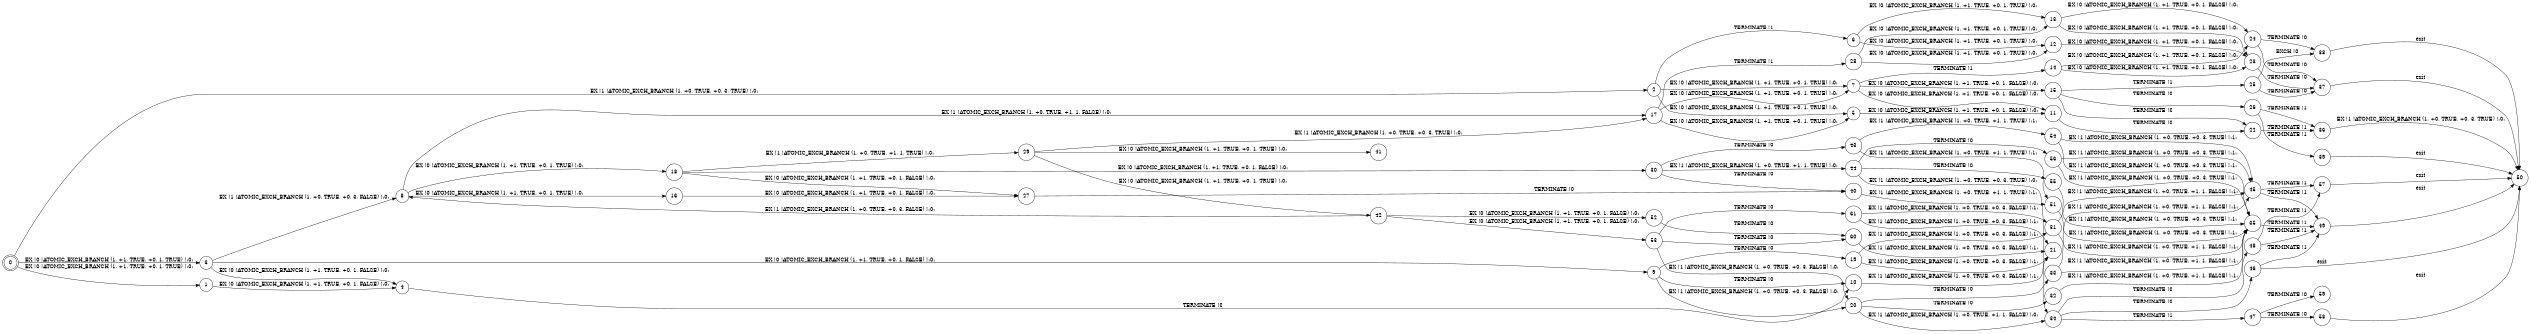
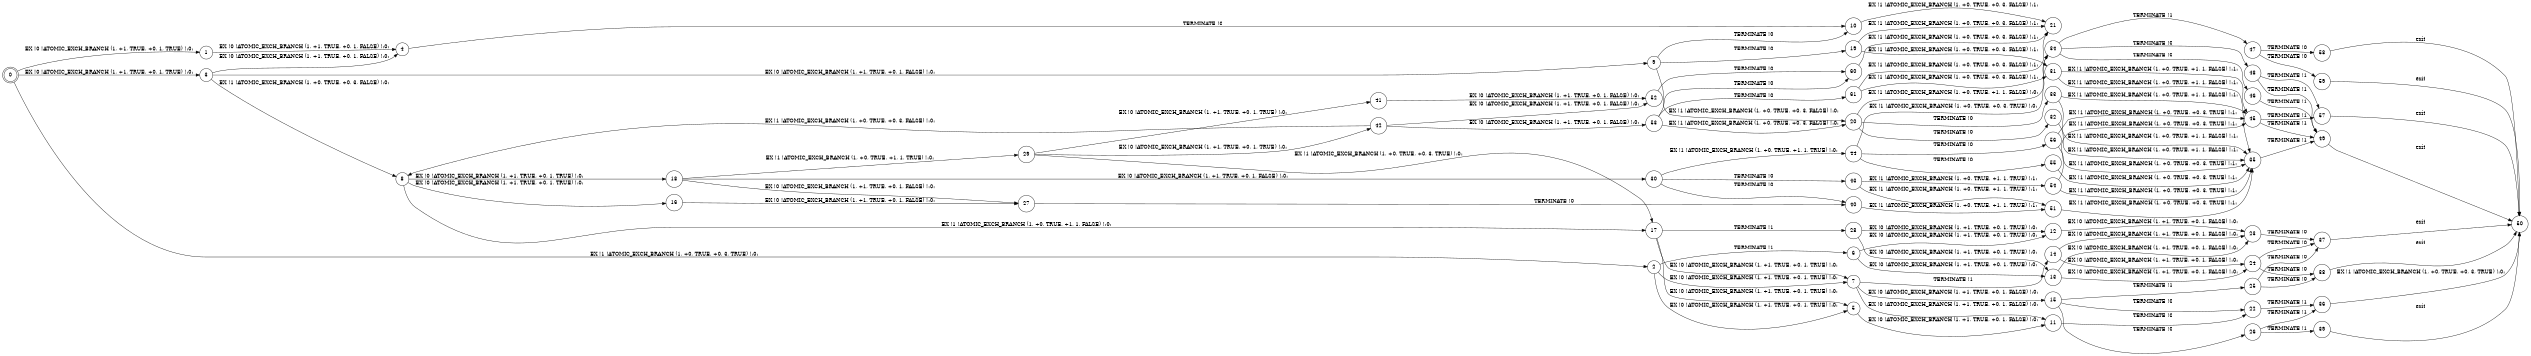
edge "25" -> "38": label "EXCH !0" -> "TERMINATE !0"
edge "41" -> "52": added, label "EX !0 !ATOMIC_EXCH_BRANCH (1, +1, TRUE, +0, 1, FALSE) !:0:"
edge "46" -> "50": now "59" -> "50"
